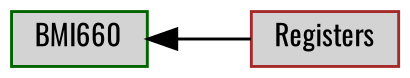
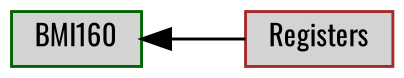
node "BMI660": label "BMI660" -> "BMI160"
